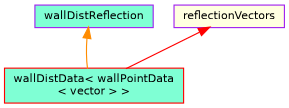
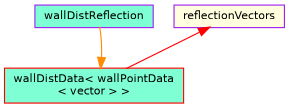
edge "wallDistData< wallPointData < vector > >" -> "wallDistReflection": reversed
